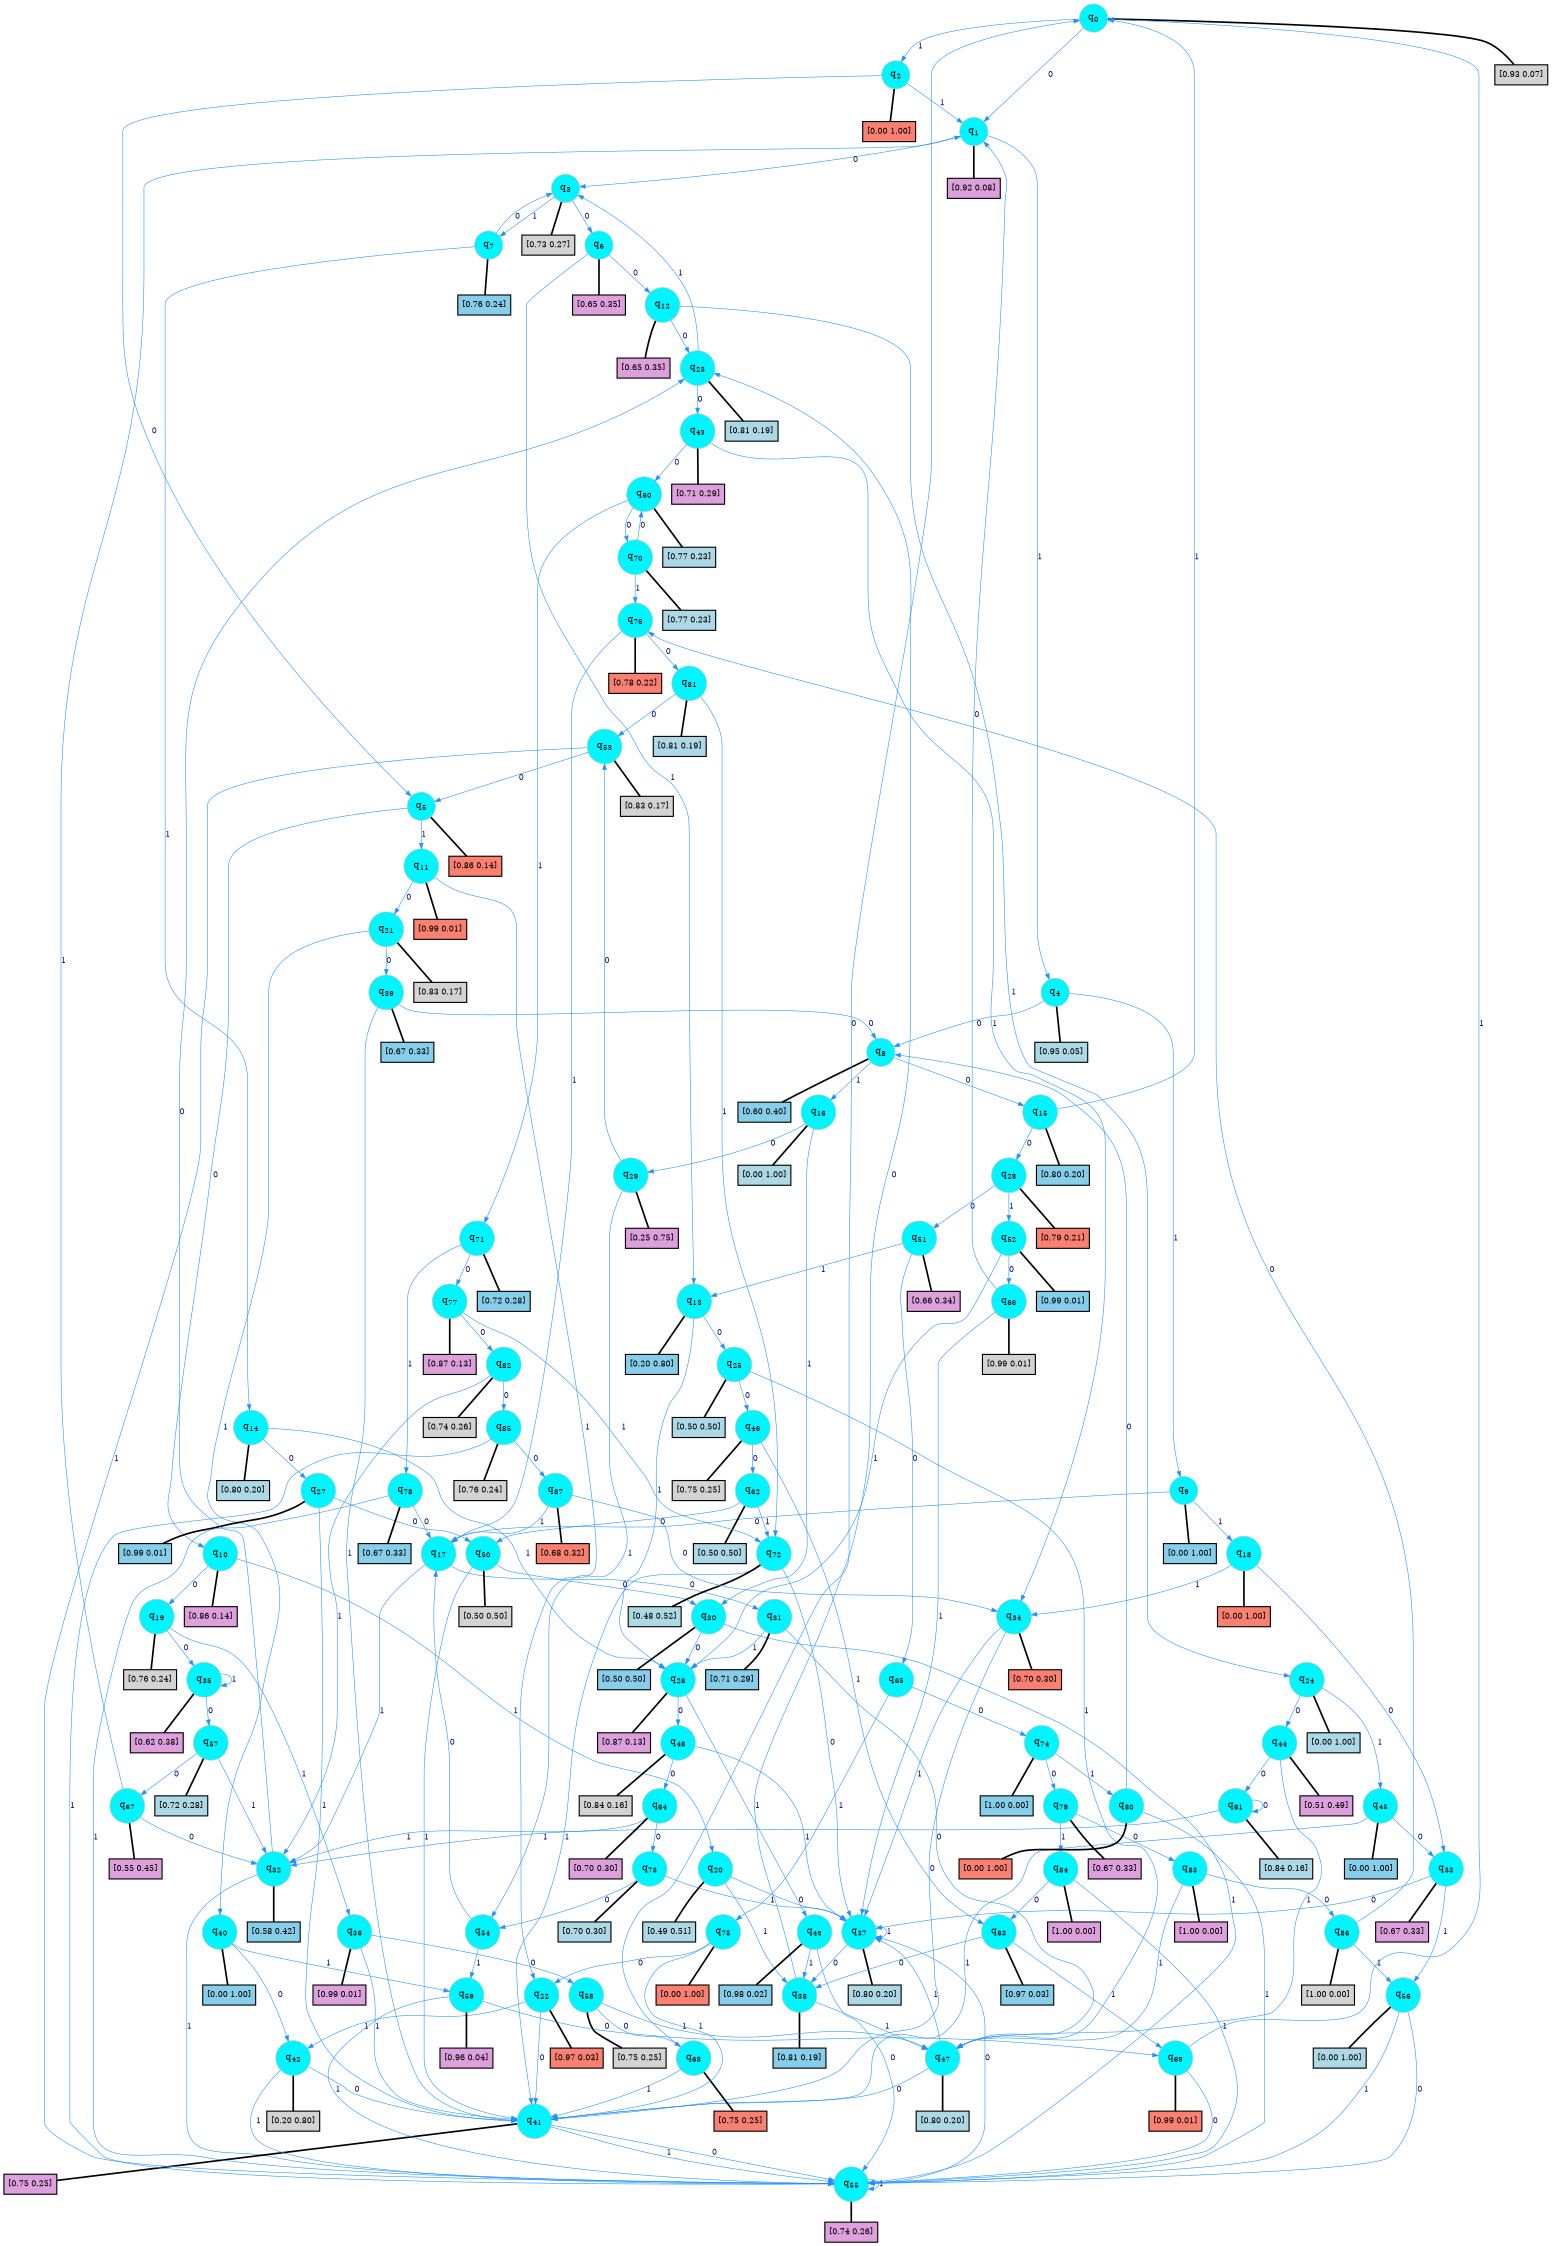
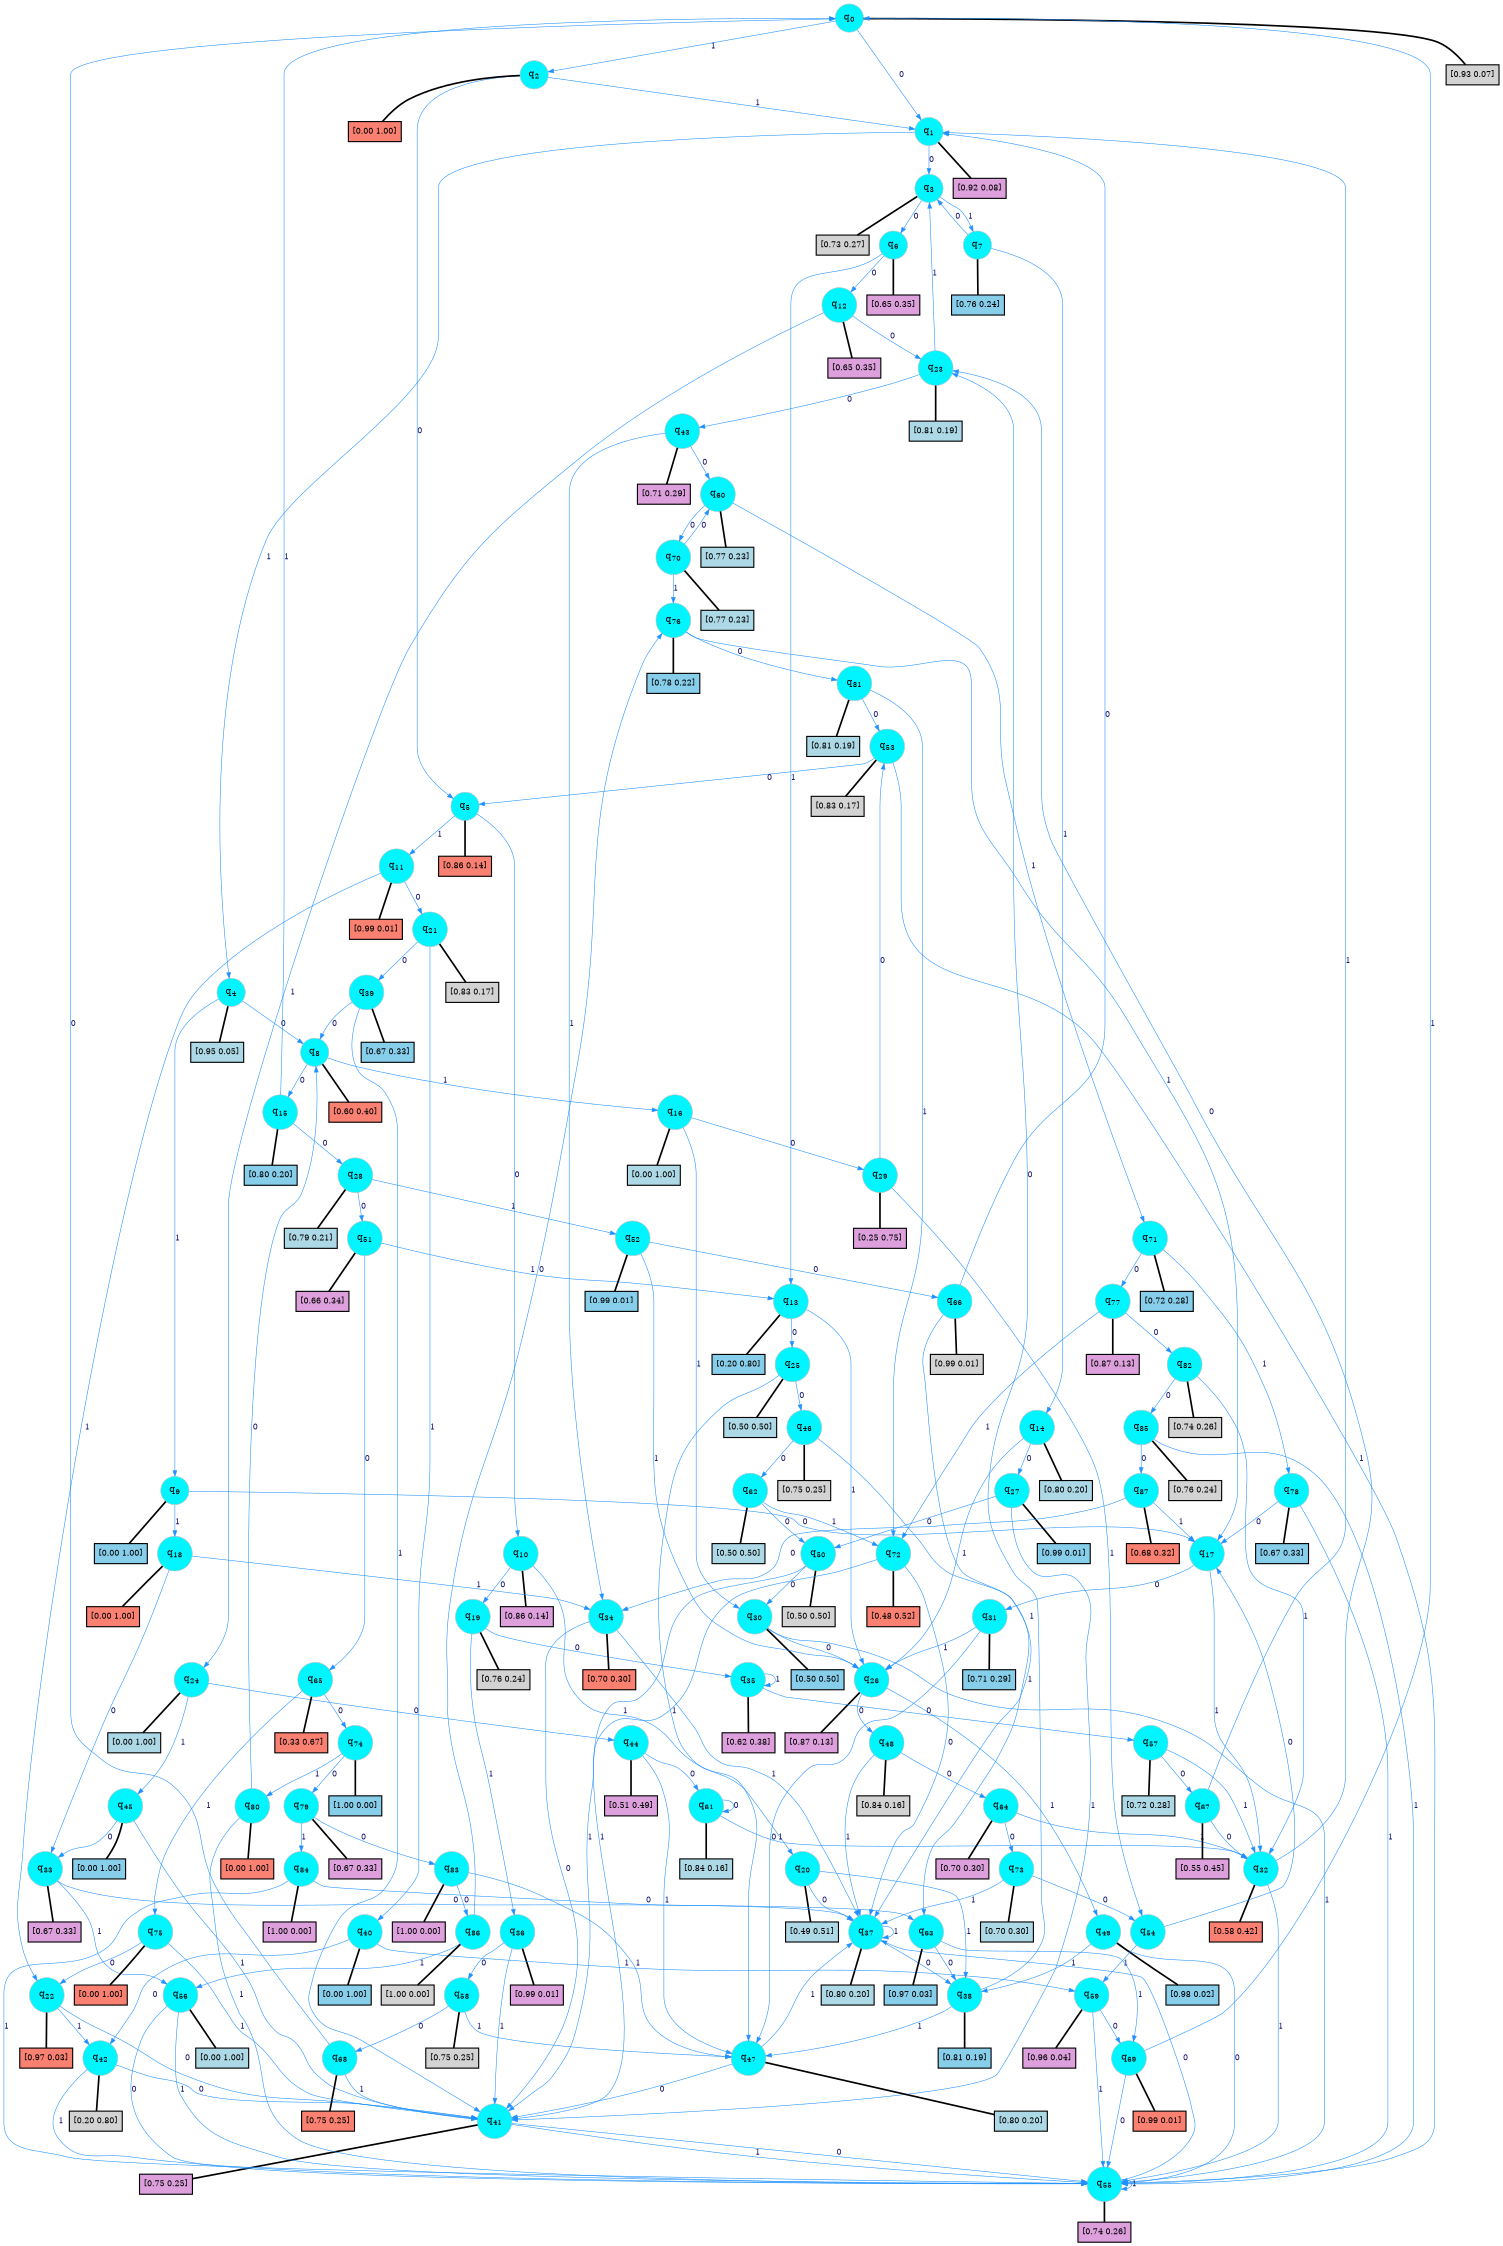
node "[0.78 0.22]": fillcolor salmon -> skyblue
node "[0.60 0.40]": fillcolor skyblue -> salmon
node "[0.79 0.21]": fillcolor salmon -> lightblue
node "[0.48 0.52]": fillcolor lightblue -> salmon
node "[0.33 0.67]": added
node "[0.58 0.42]": fillcolor skyblue -> salmon
